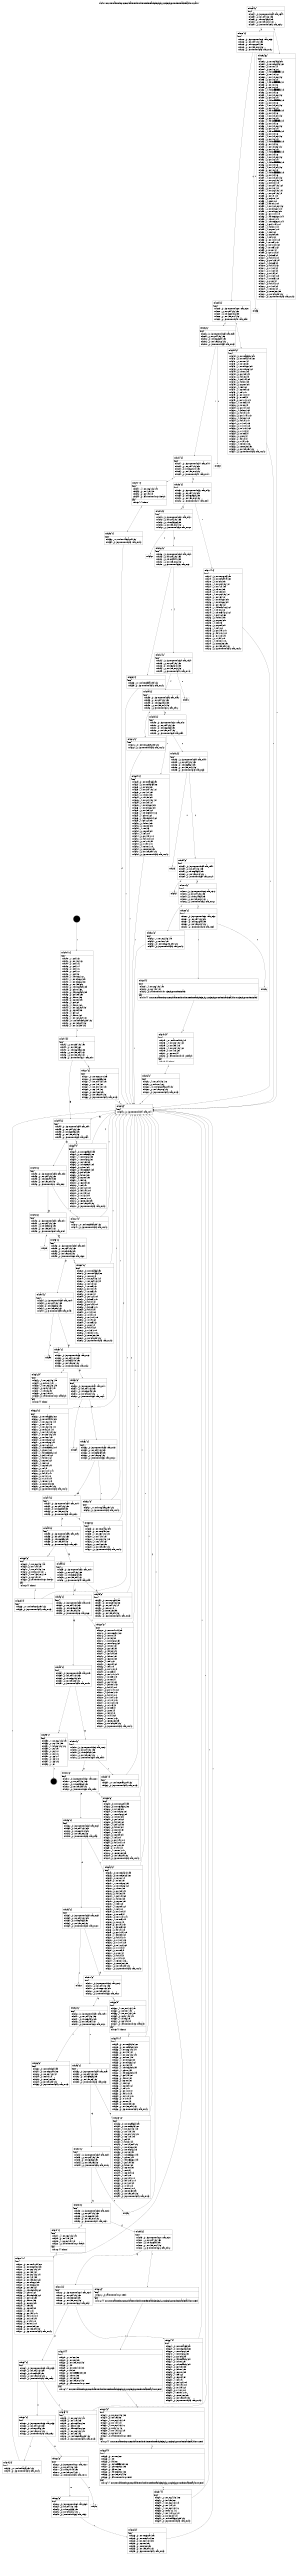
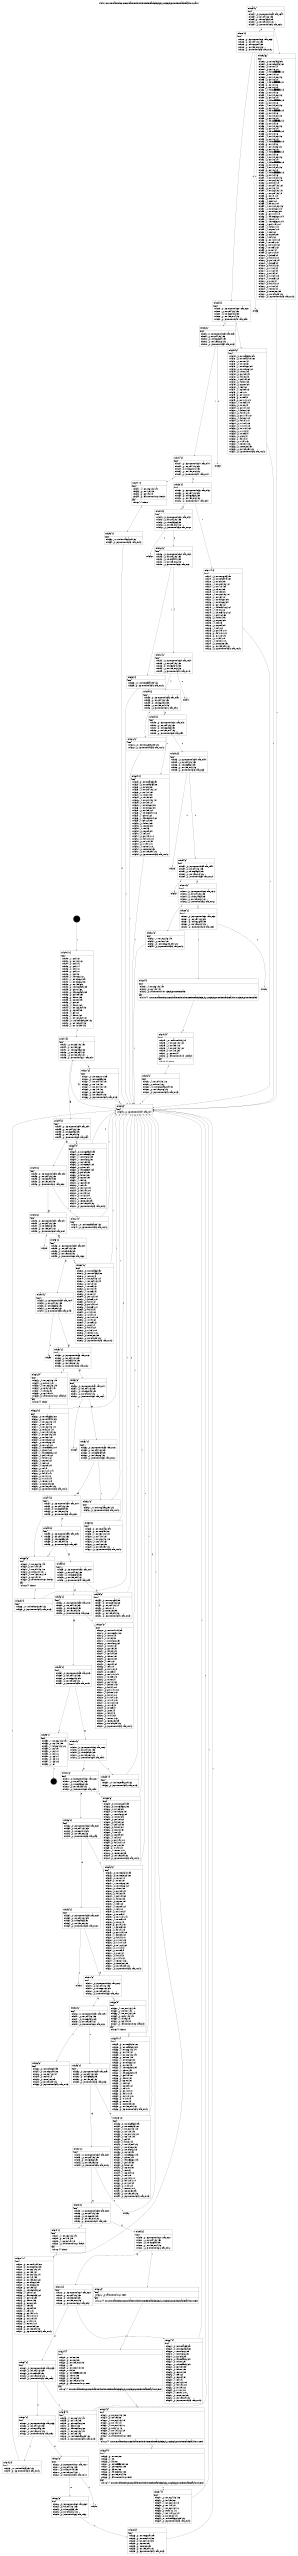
edge "0x403b45 [5]" -> "0x402994 [28]": now "0x403b45 [5]" -> "0x402974 [32]"
edge "0x402a74 [28]" -> "0x4035f2 [36]": now "0x402a74 [28]" -> "0x40383b [26]"
